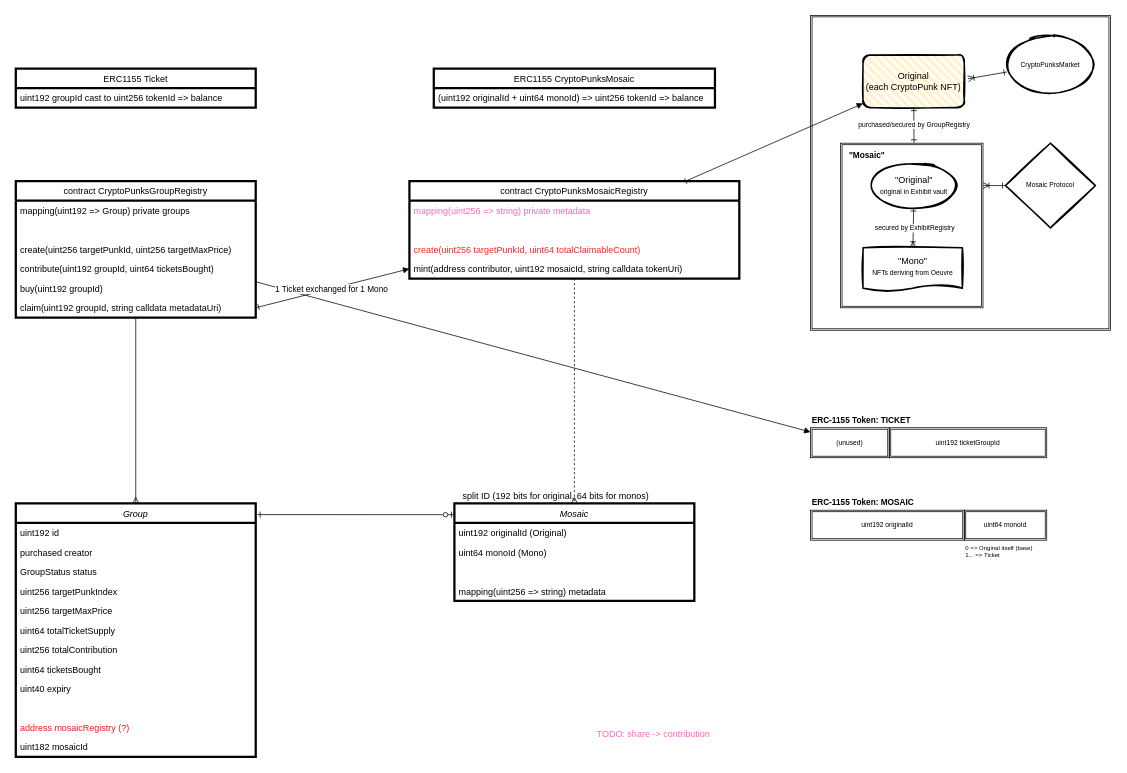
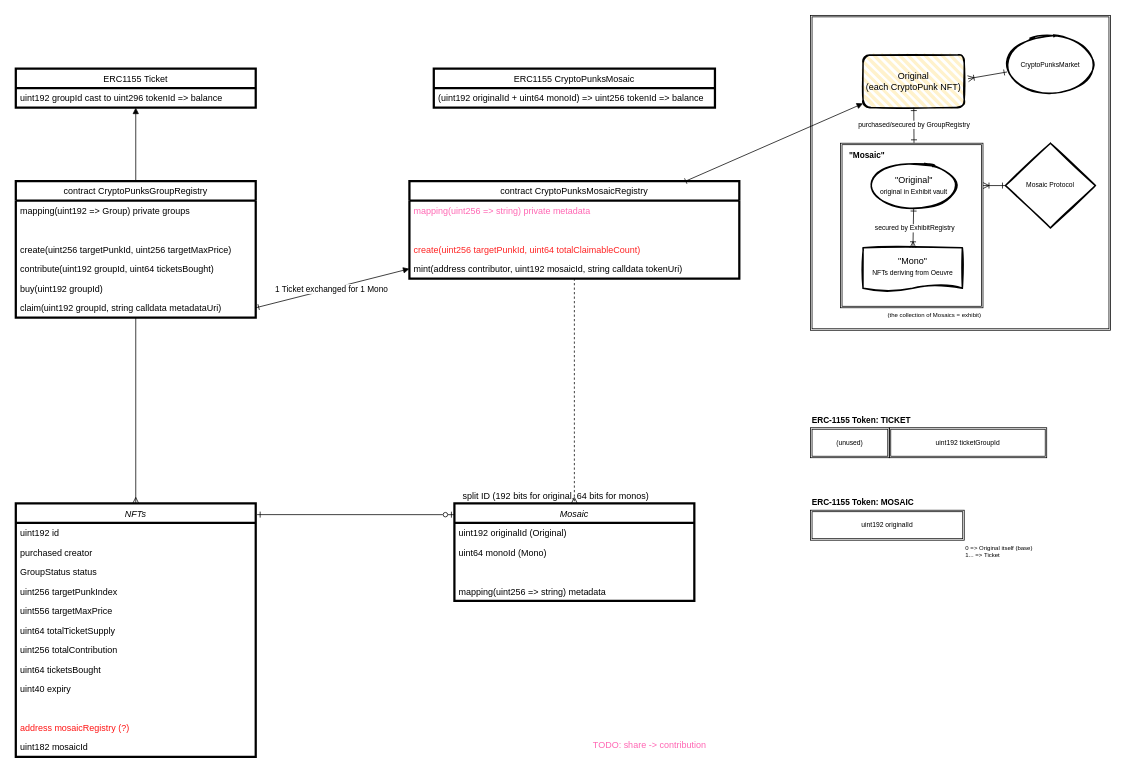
node "uint192 groupId cast to uint256 tokenId => balance": label "uint192 groupId cast to uint256 tokenId => balance" -> "uint192 groupId cast to uint296 tokenId => balance"
node "(the collection of Mosaics = exhibit)": added
edge "contract CryptoPunksGroupRegistry" -> "(unused)": now "contract CryptoPunksGroupRegistry" -> "ERC1155 Ticket"
node "Group": label "Group" -> "NFTs"
node "uint64 monoId": removed
node "uint256 targetMaxPrice": label "uint256 targetMaxPrice" -> "uint556 targetMaxPrice"
node "TODO: share -> contribution": moved (653, 735) -> (649, 746)
